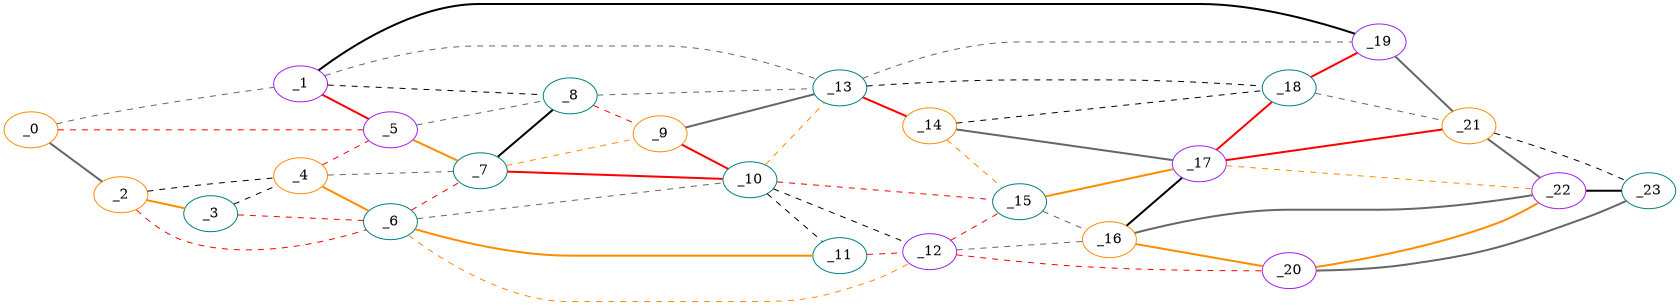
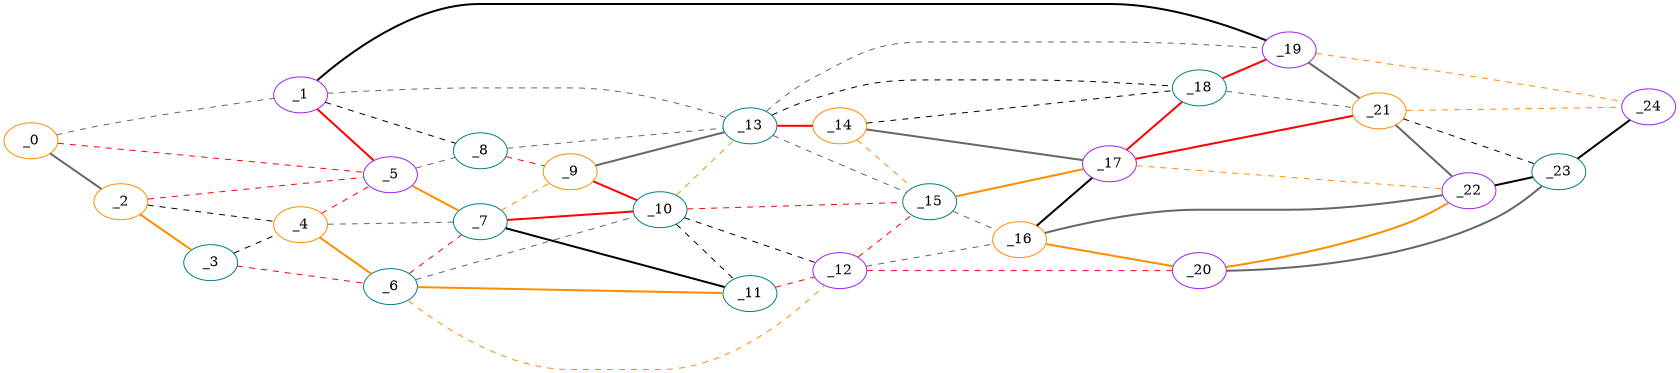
node "_24": added
edge "_8" -- "_7": now "_11" -- "_7"
edge "_13" -- "_15": added
edge "_2" -- "_6": now "_2" -- "_5"
